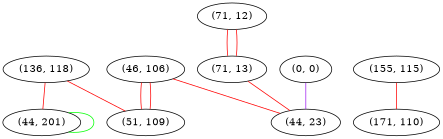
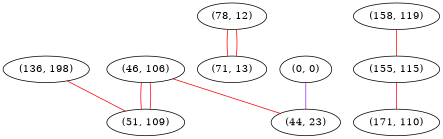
node "(71, 12)": label "(71, 12)" -> "(78, 12)"
node "(158, 119)": added
node "(136, 118)": label "(136, 118)" -> "(136, 198)"
edge "(71, 13)" -- "(44, 23)": removed
node "(44, 201)": removed
